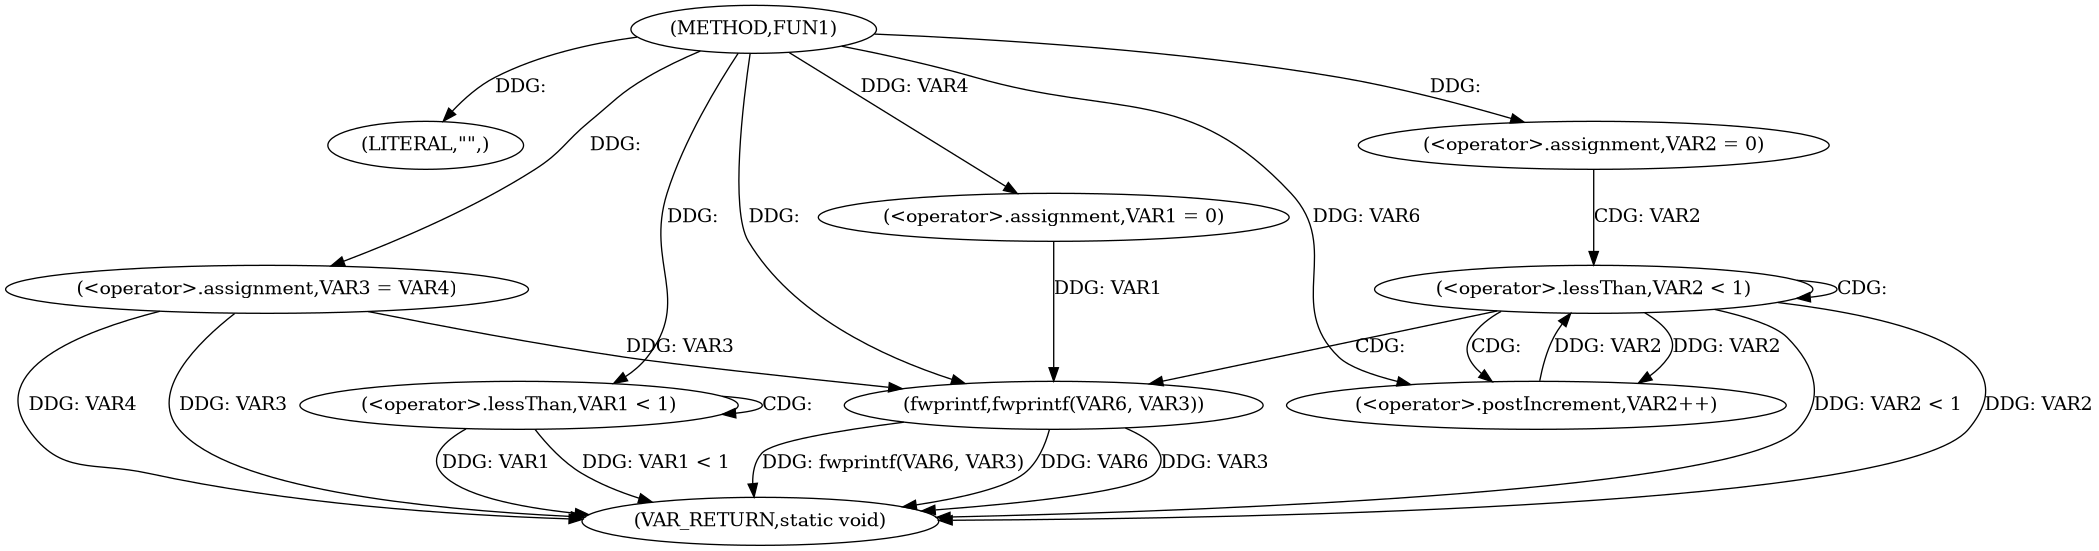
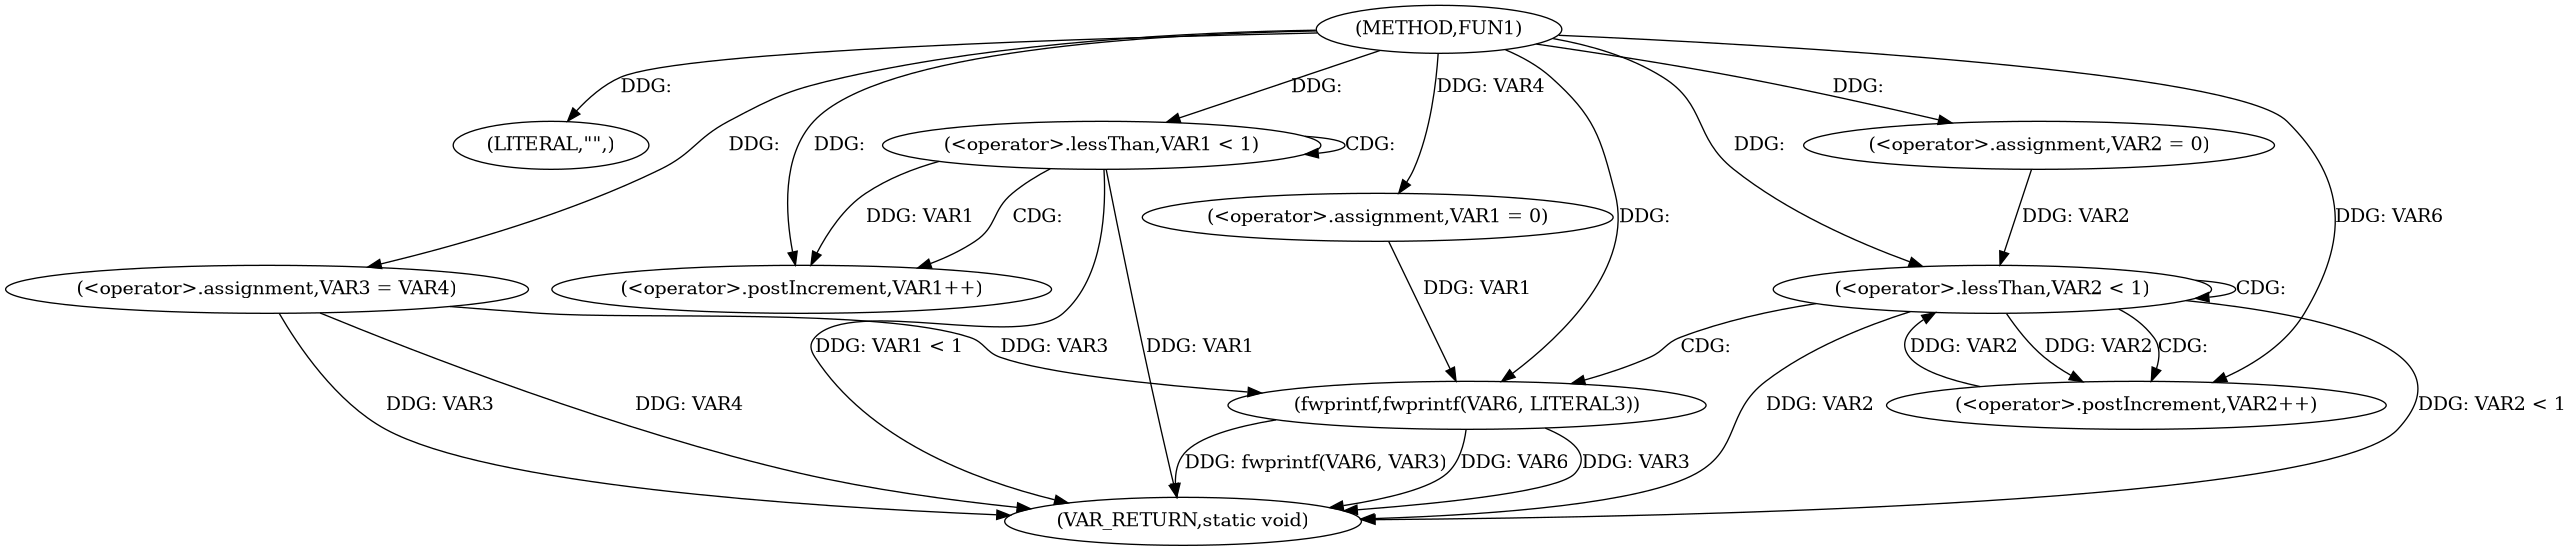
edge "(METHOD,FUN1)" -> "(<operator>.lessThan,VAR2 < 1)": added, label "DDG:"
edge "(<operator>.assignment,VAR2 = 0)" -> "(<operator>.lessThan,VAR2 < 1)": label "CDG: VAR2" -> "DDG: VAR2"
node "(<operator>.postIncrement,VAR1++)": added
node "(fwprintf,fwprintf(VAR6, VAR3))": label "(fwprintf,fwprintf(VAR6, VAR3))" -> "(fwprintf,fwprintf(VAR6, LITERAL3))"
